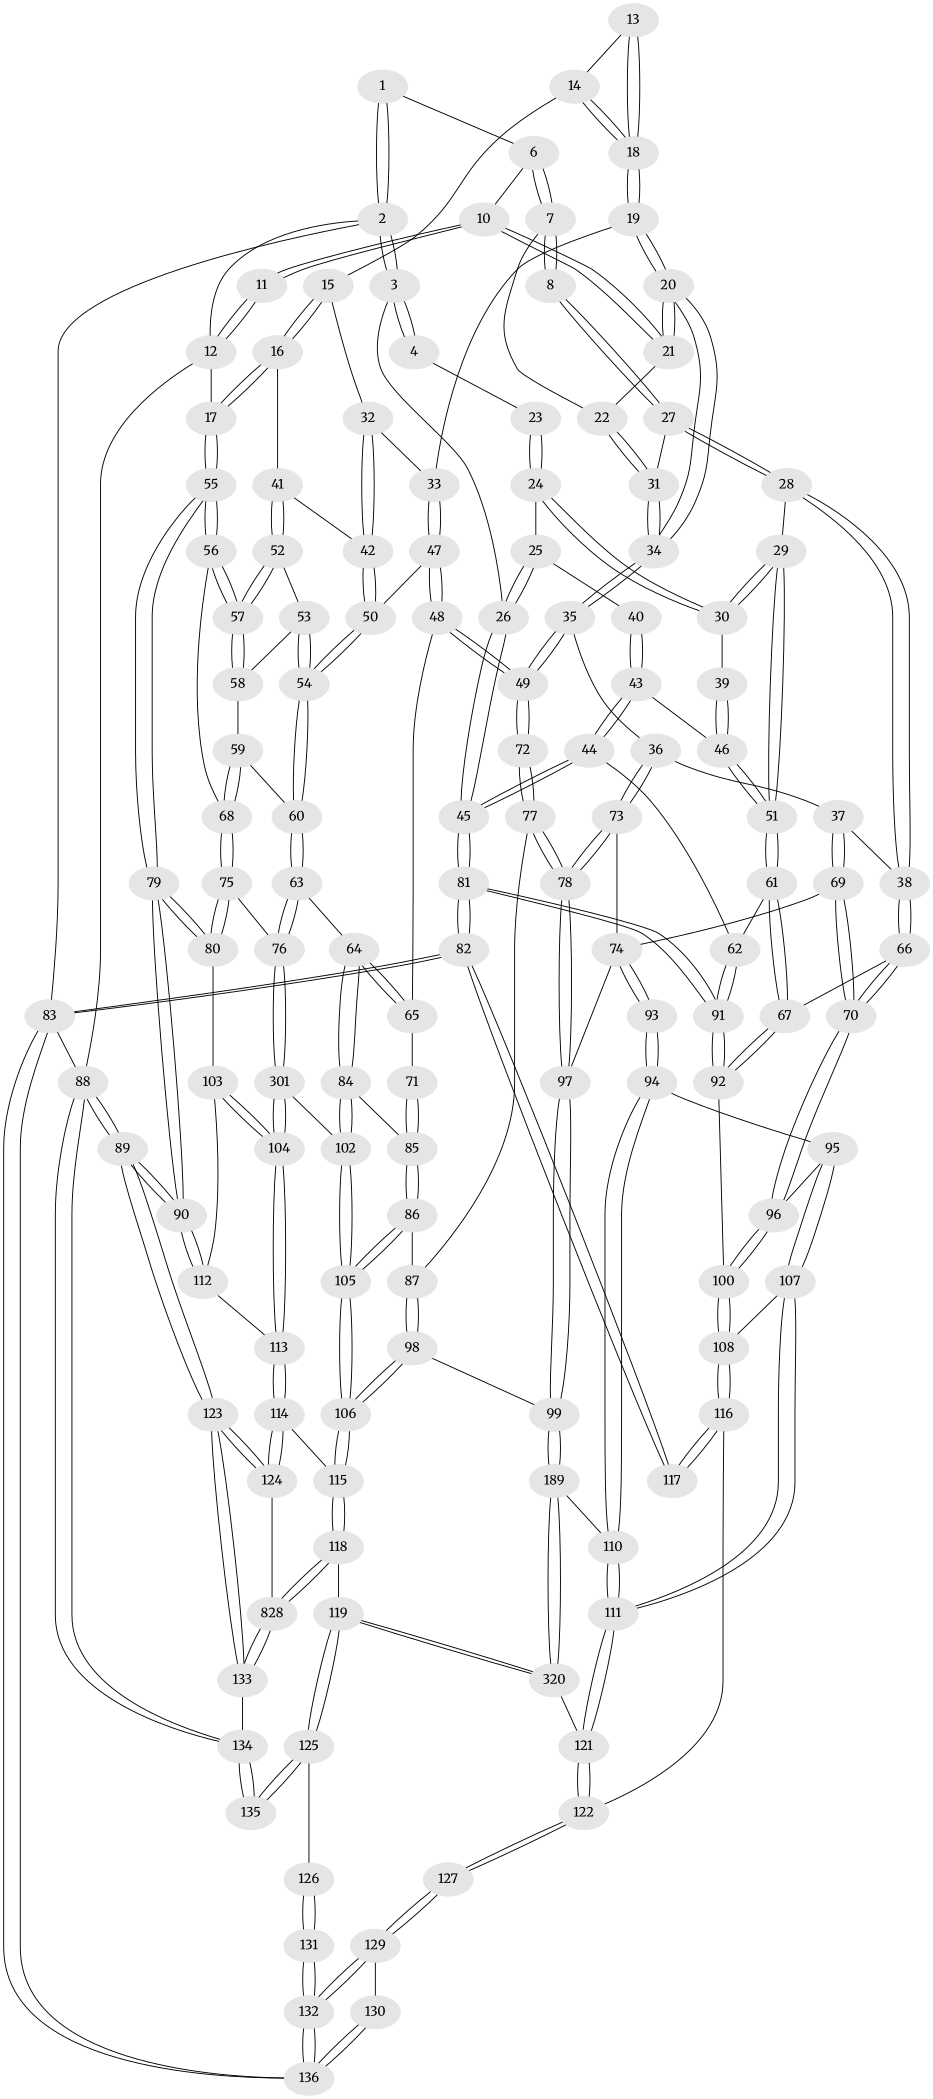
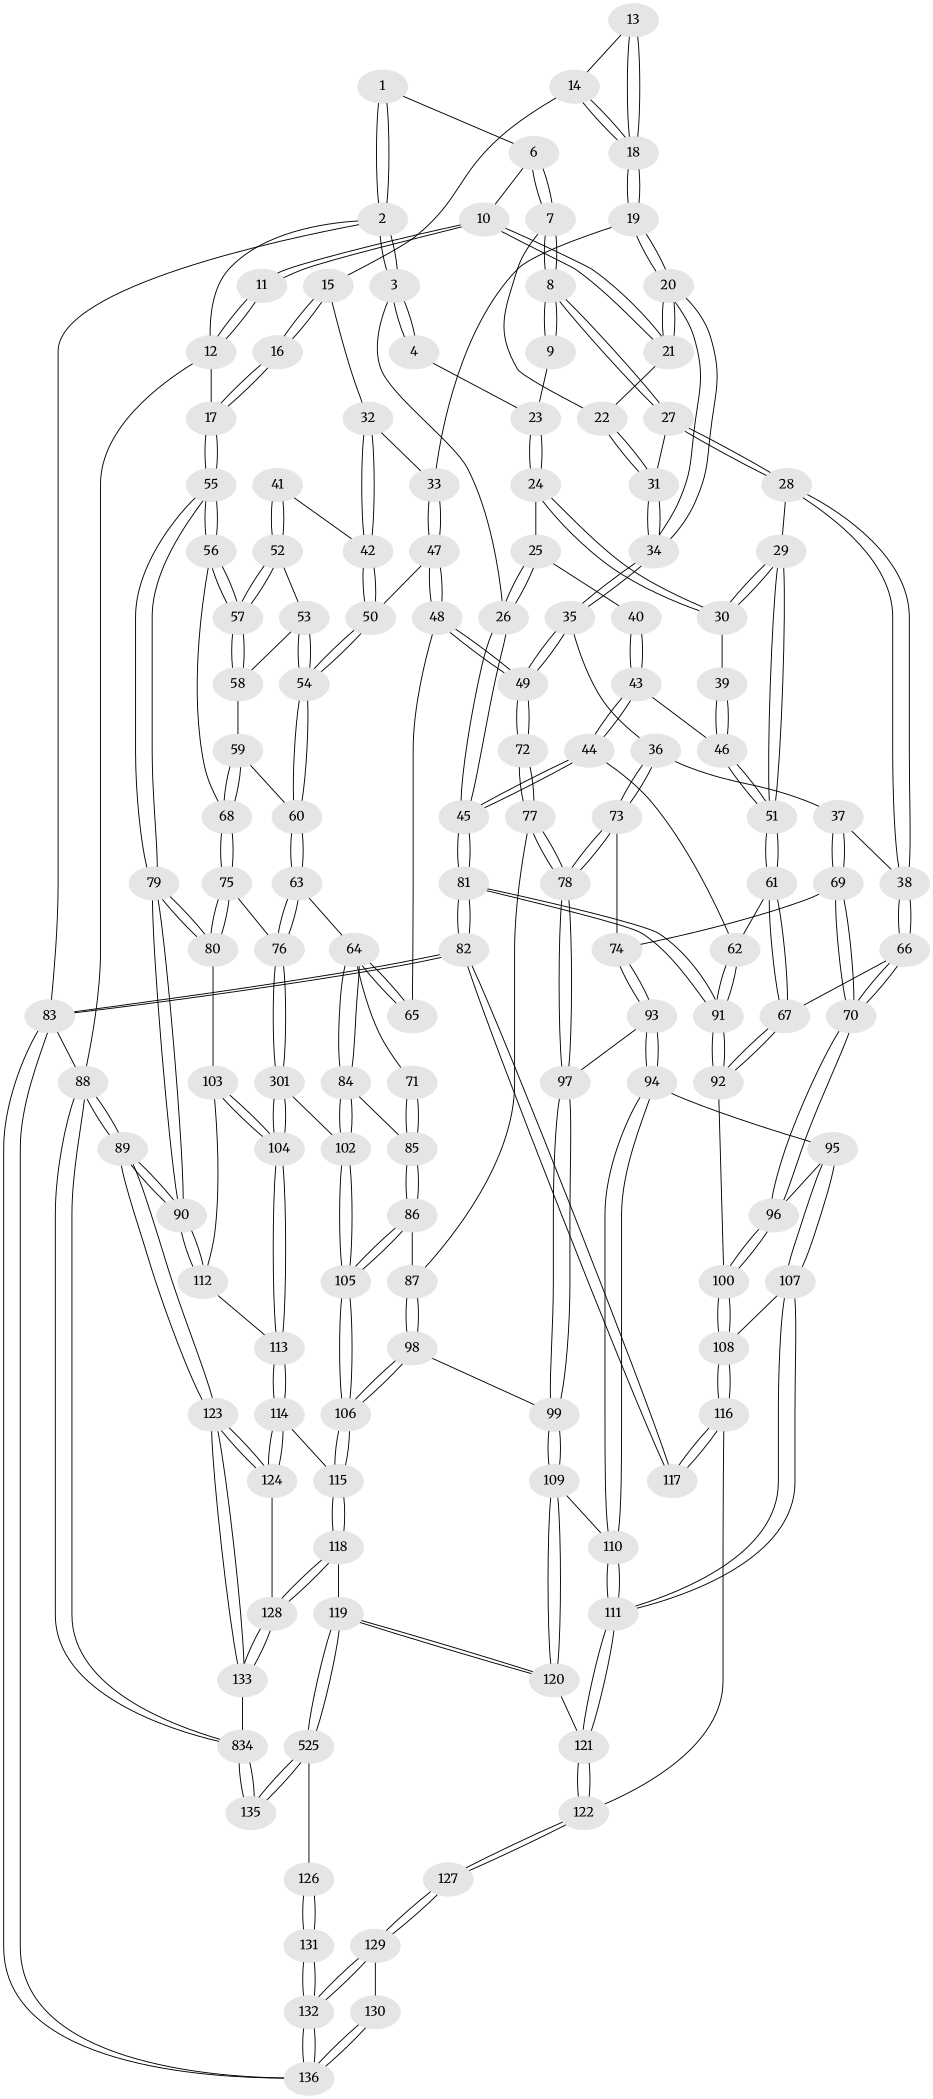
node "9": added
edge "16" -- "41": removed
edge "74" -- "97": now "93" -- "97"
edge "65" -- "71": now "64" -- "71"
node "189": label "189" -> "109"
node "828": label "828" -> "128"
node "320": label "320" -> "120"
node "134": label "134" -> "834"
node "125": label "125" -> "525"
